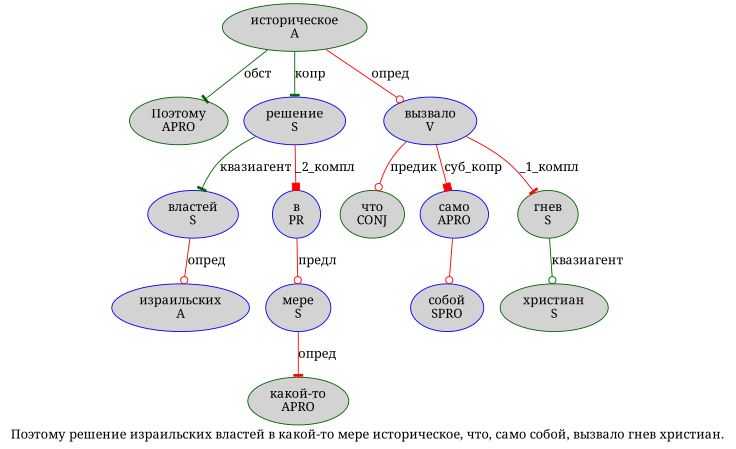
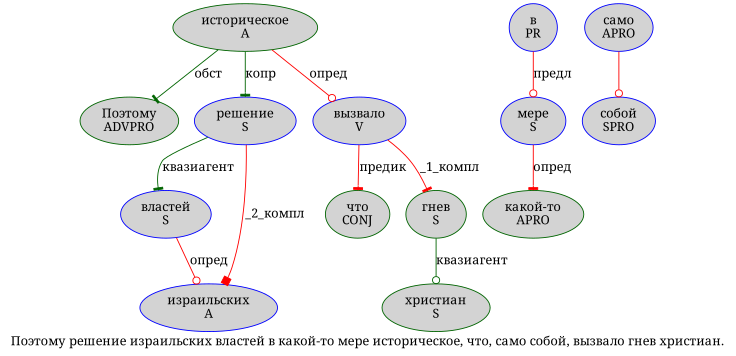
node "Поэтому APRO": label "Поэтому APRO" -> "Поэтому ADVPRO"
edge "вызвало V" -> "что CONJ": arrowhead odot -> tee
edge "решение S" -> "в PR": now "решение S" -> "израильских A"
edge "вызвало V" -> "само APRO": removed, label "суб_копр"
